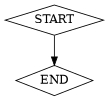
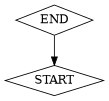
edge "START" -> "END": reversed
